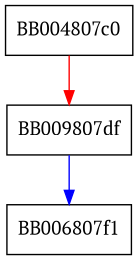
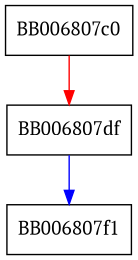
node "BB004807c0": label "BB004807c0" -> "BB006807c0"
node "BB009807df": label "BB009807df" -> "BB006807df"
